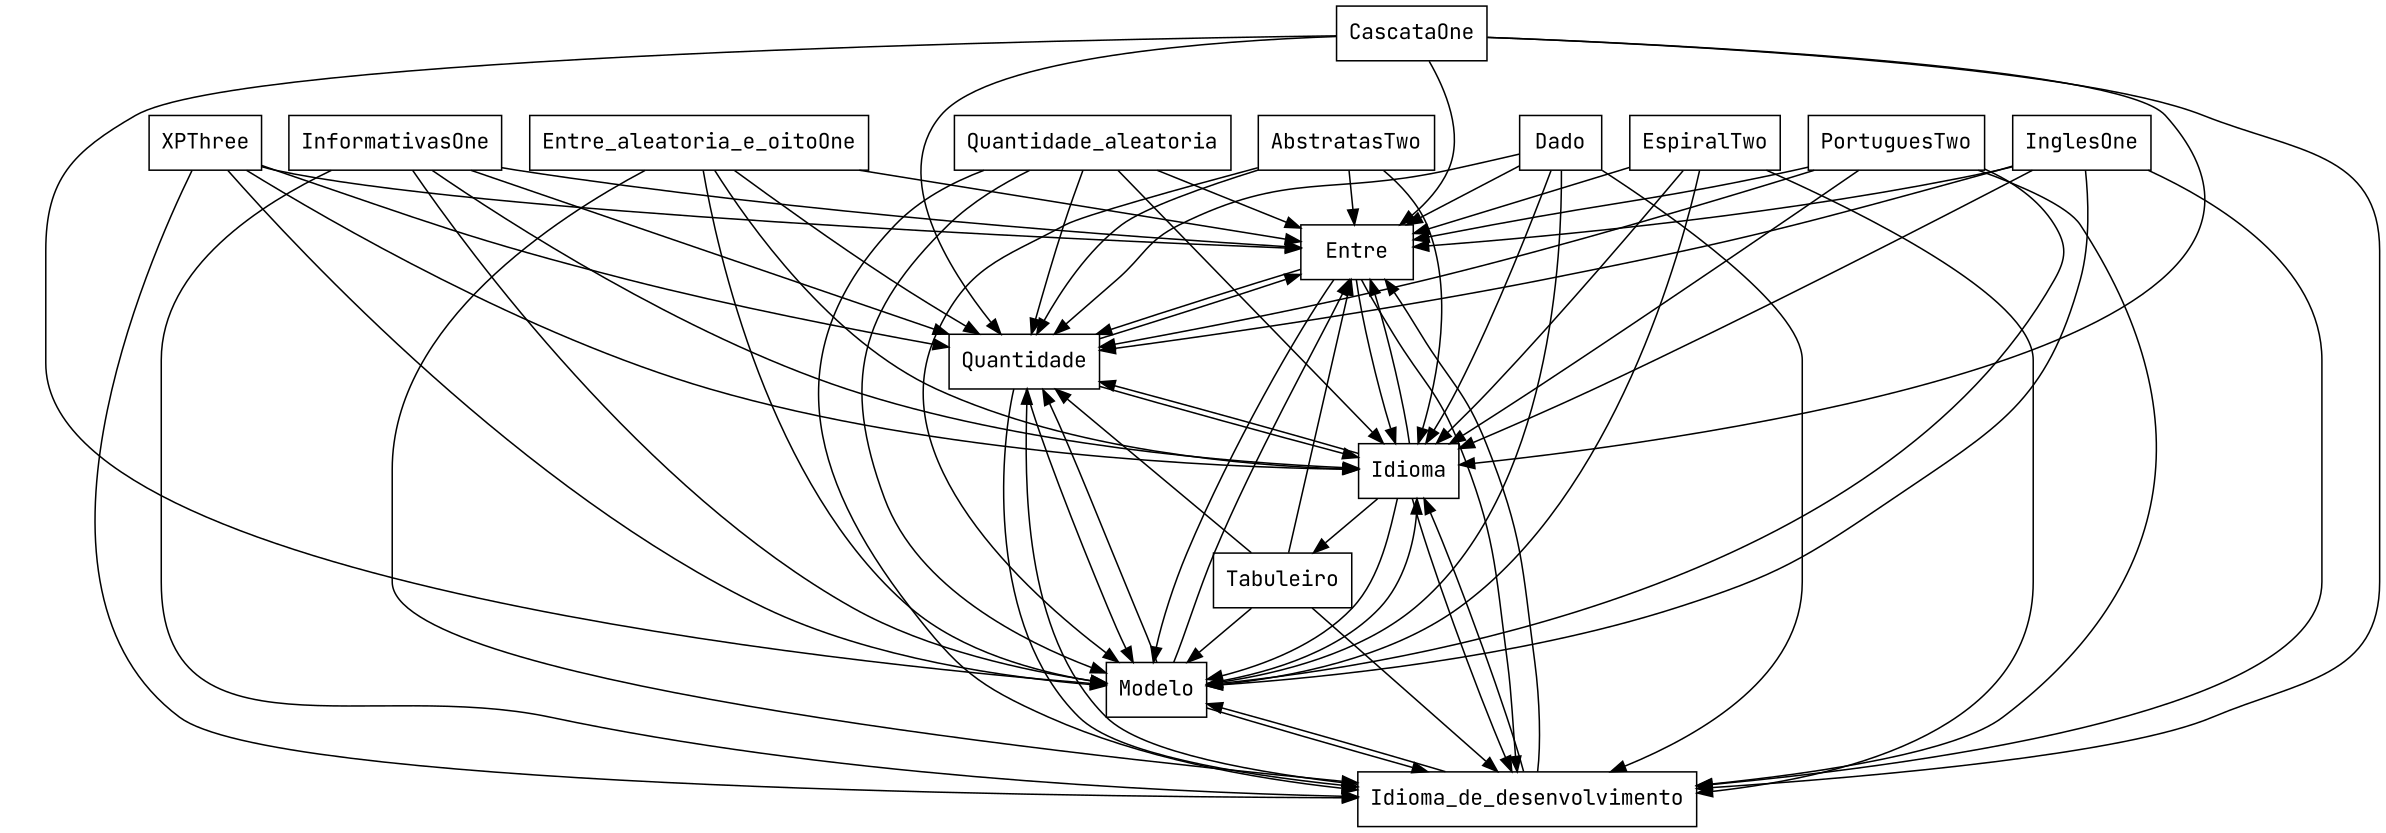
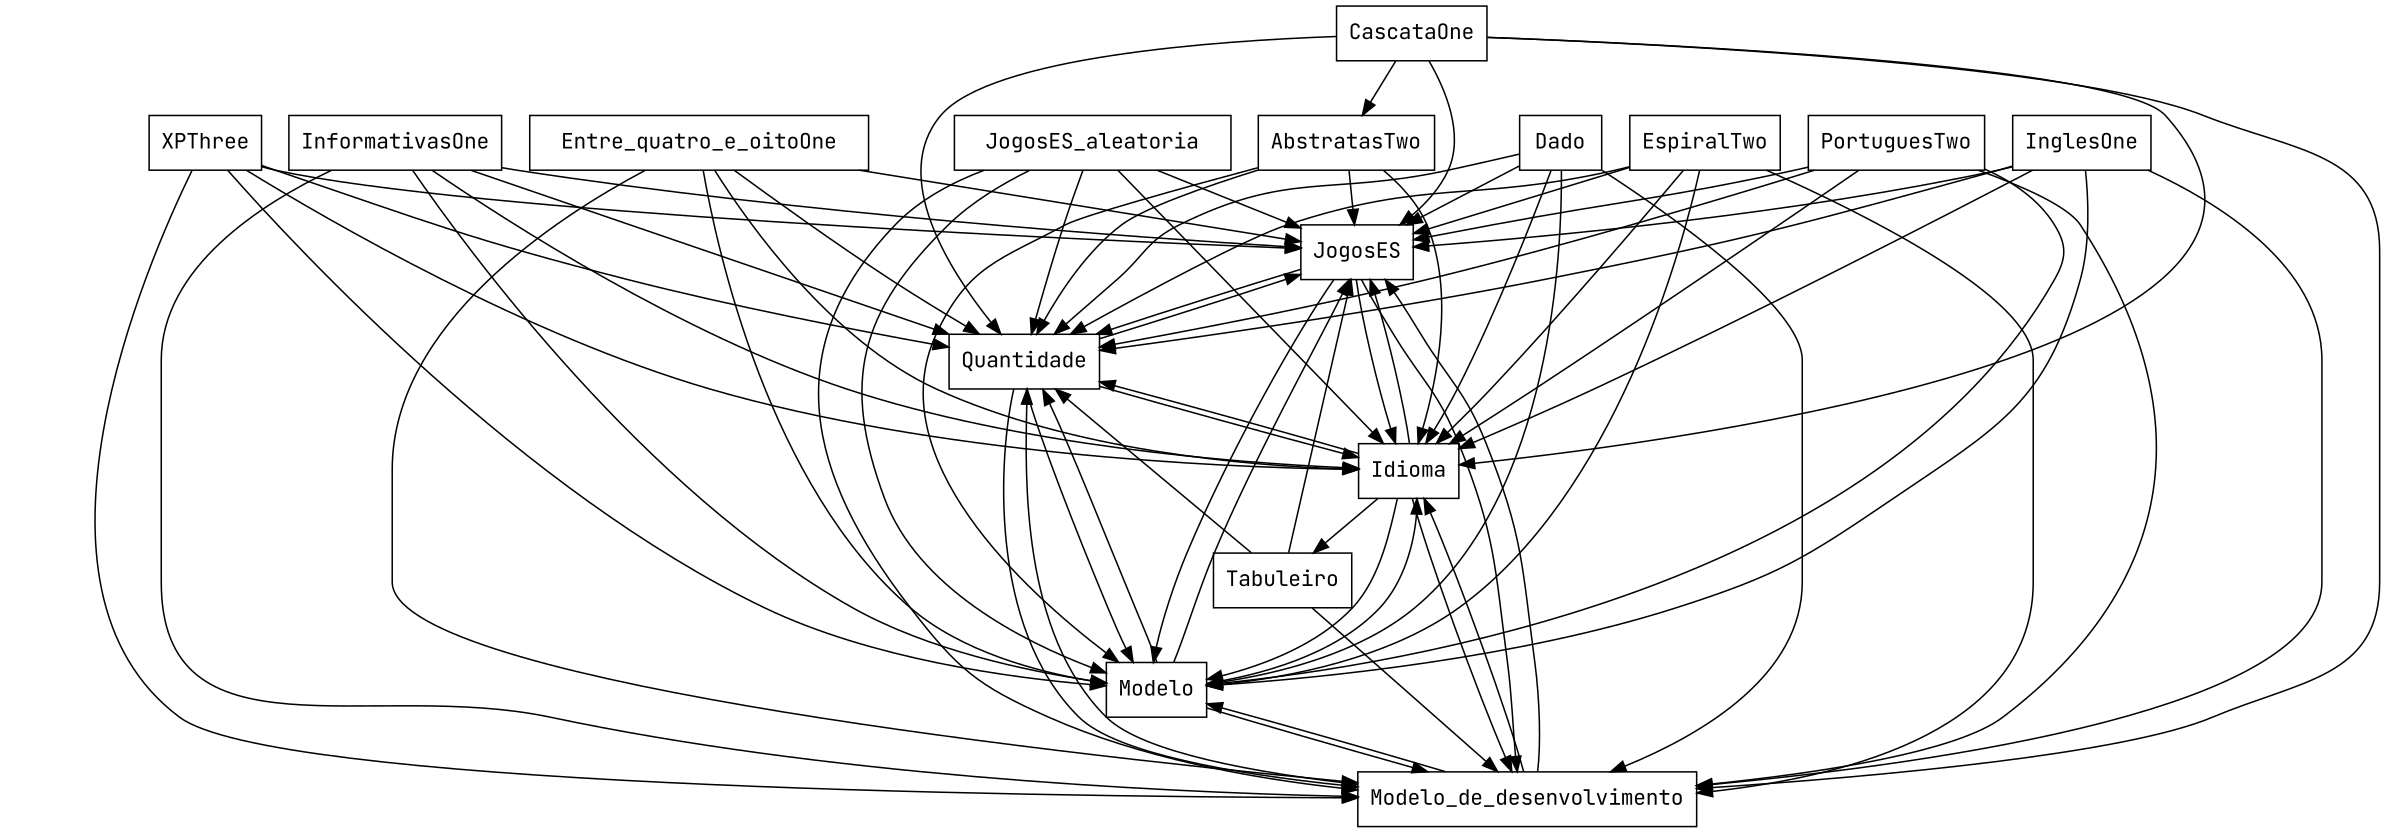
node "Entre_aleatoria_e_oitoOne": label "Entre_aleatoria_e_oitoOne" -> "Entre_quatro_e_oitoOne"
node "Quantidade_aleatoria": label "Quantidade_aleatoria" -> "JogosES_aleatoria"
edge "CascataOne" -> "Modelo": now "CascataOne" -> "AbstratasTwo"
edge "EspiralTwo" -> "Quantidade": added
node "Entre": label "Entre" -> "JogosES"
edge "Tabuleiro" -> "Modelo": removed
node "Idioma_de_desenvolvimento": label "Idioma_de_desenvolvimento" -> "Modelo_de_desenvolvimento"
